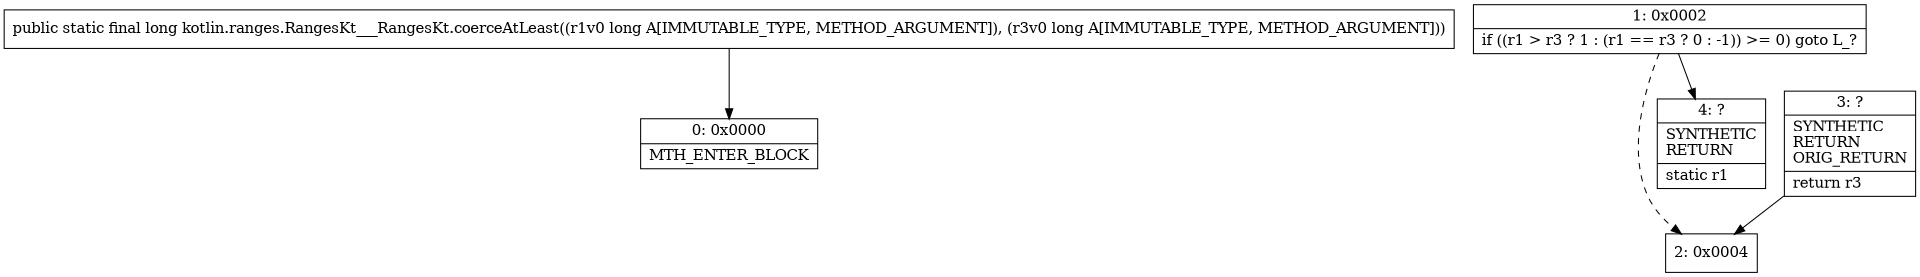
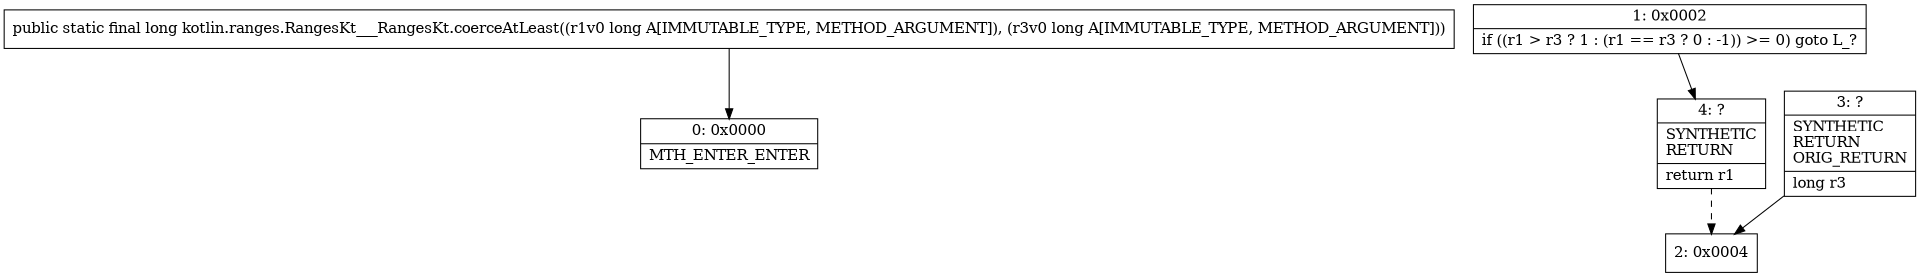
edge "1: 0x0002" -> "2: 0x0004": now "4: ?" -> "2: 0x0004"
node "0: 0x0000": text "MTH_ENTER_BLOCK" -> "MTH_ENTER_ENTER"
node "4: ?": text "static r1" -> "return r1"
node "3: ?": text "return r3" -> "long r3"
